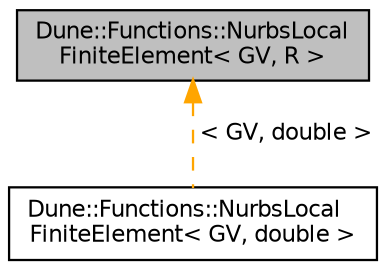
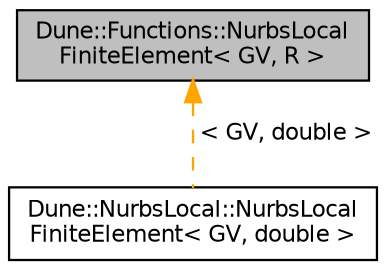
node "Dune::Functions::NurbsLocal FiniteElement< GV, double >": label "Dune::Functions::NurbsLocal FiniteElement< GV, double >" -> "Dune::NurbsLocal::NurbsLocal FiniteElement< GV, double >"
